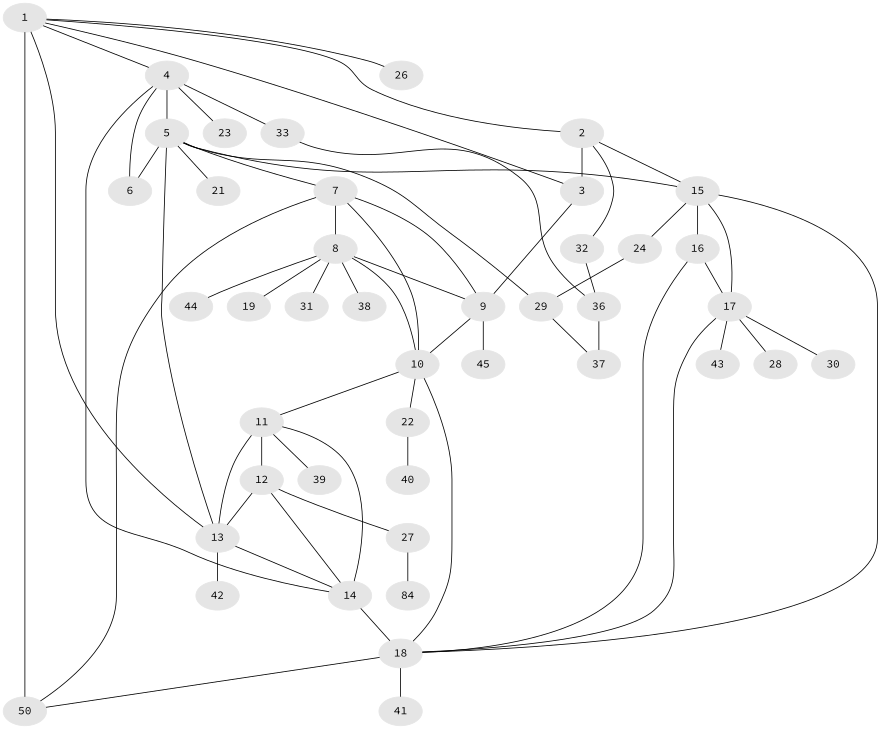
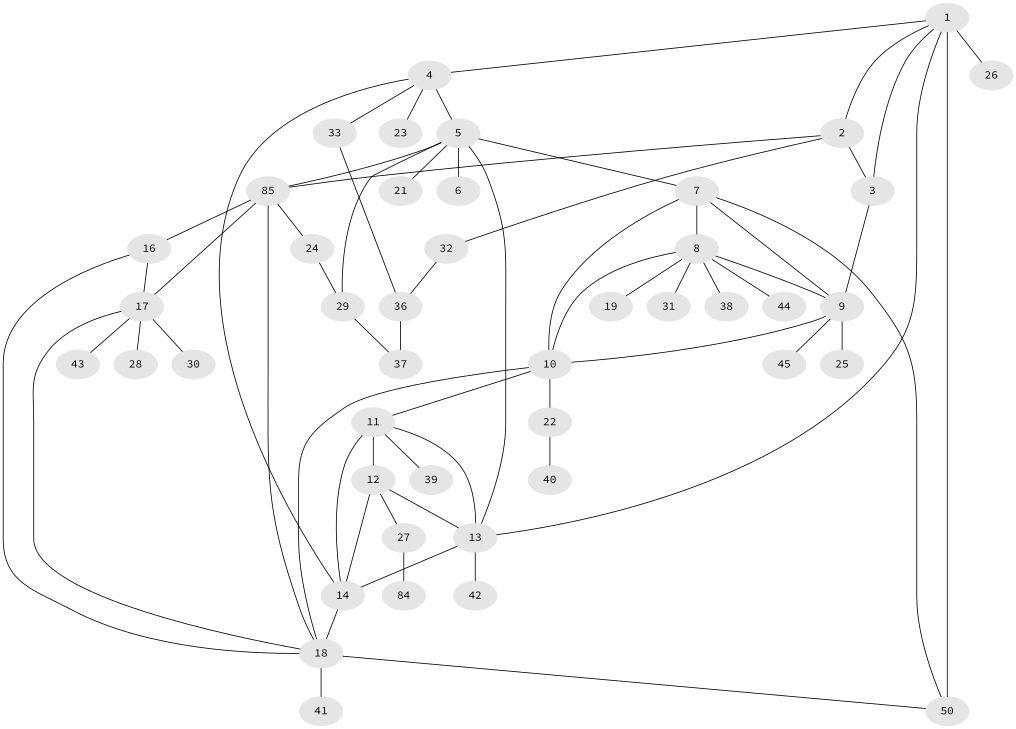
edge "4" -- "6": removed
node "15": label "15" -> "85"
node "25": added
